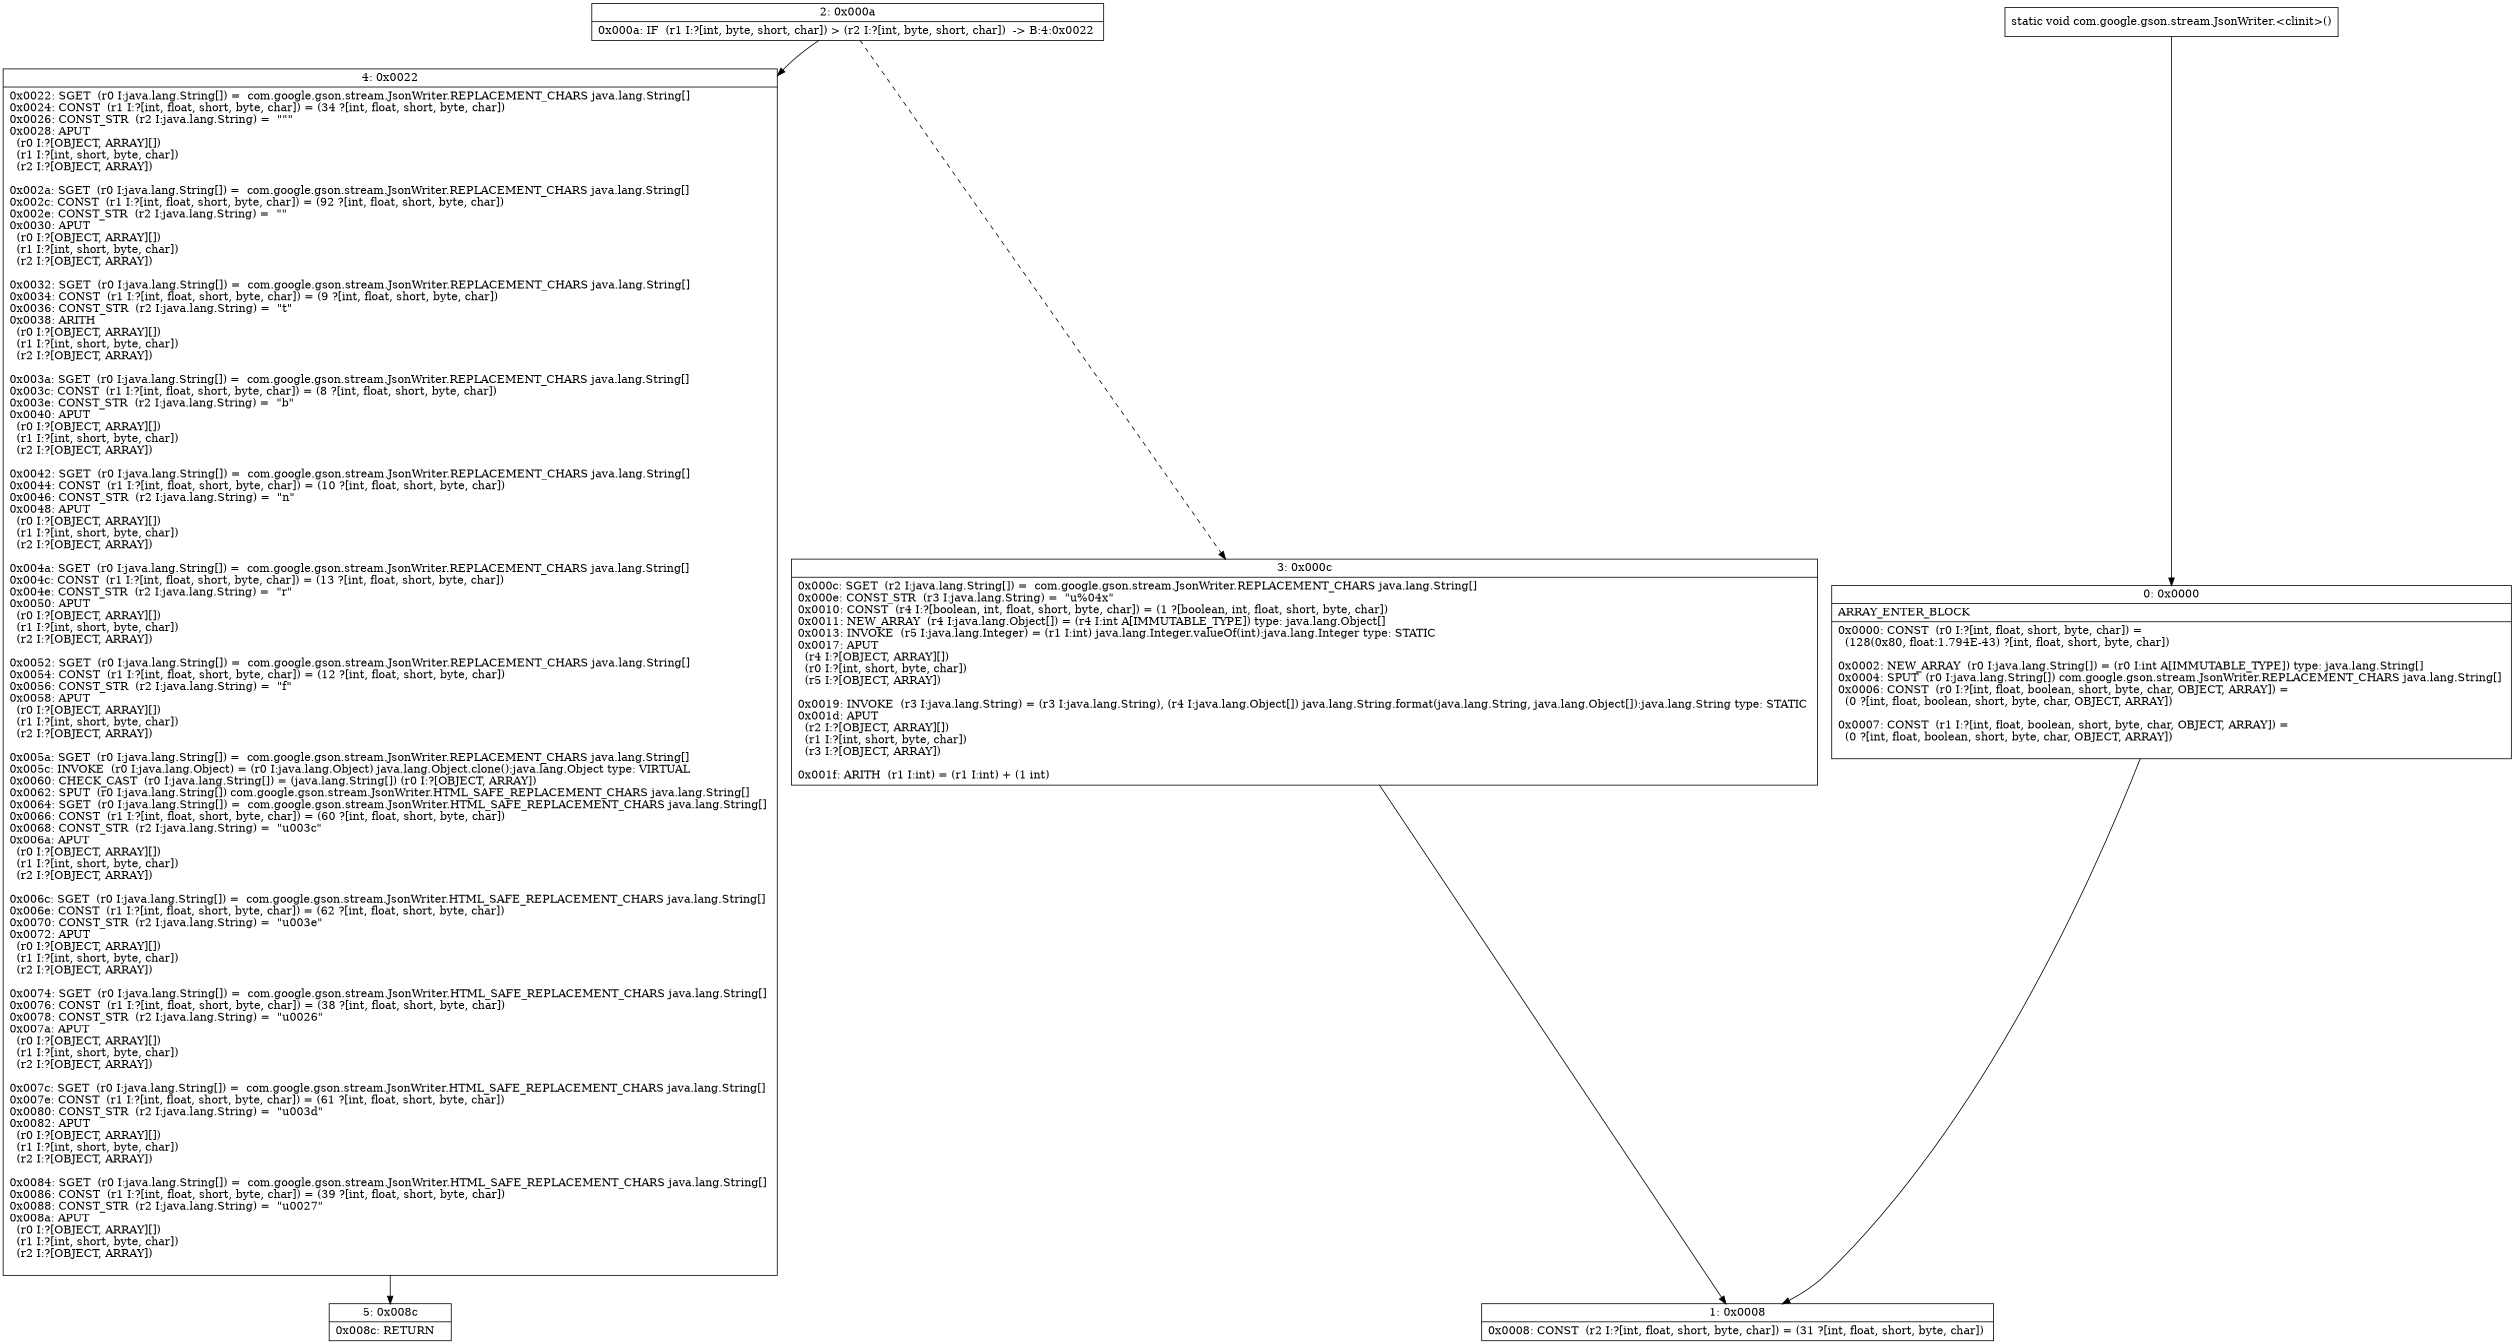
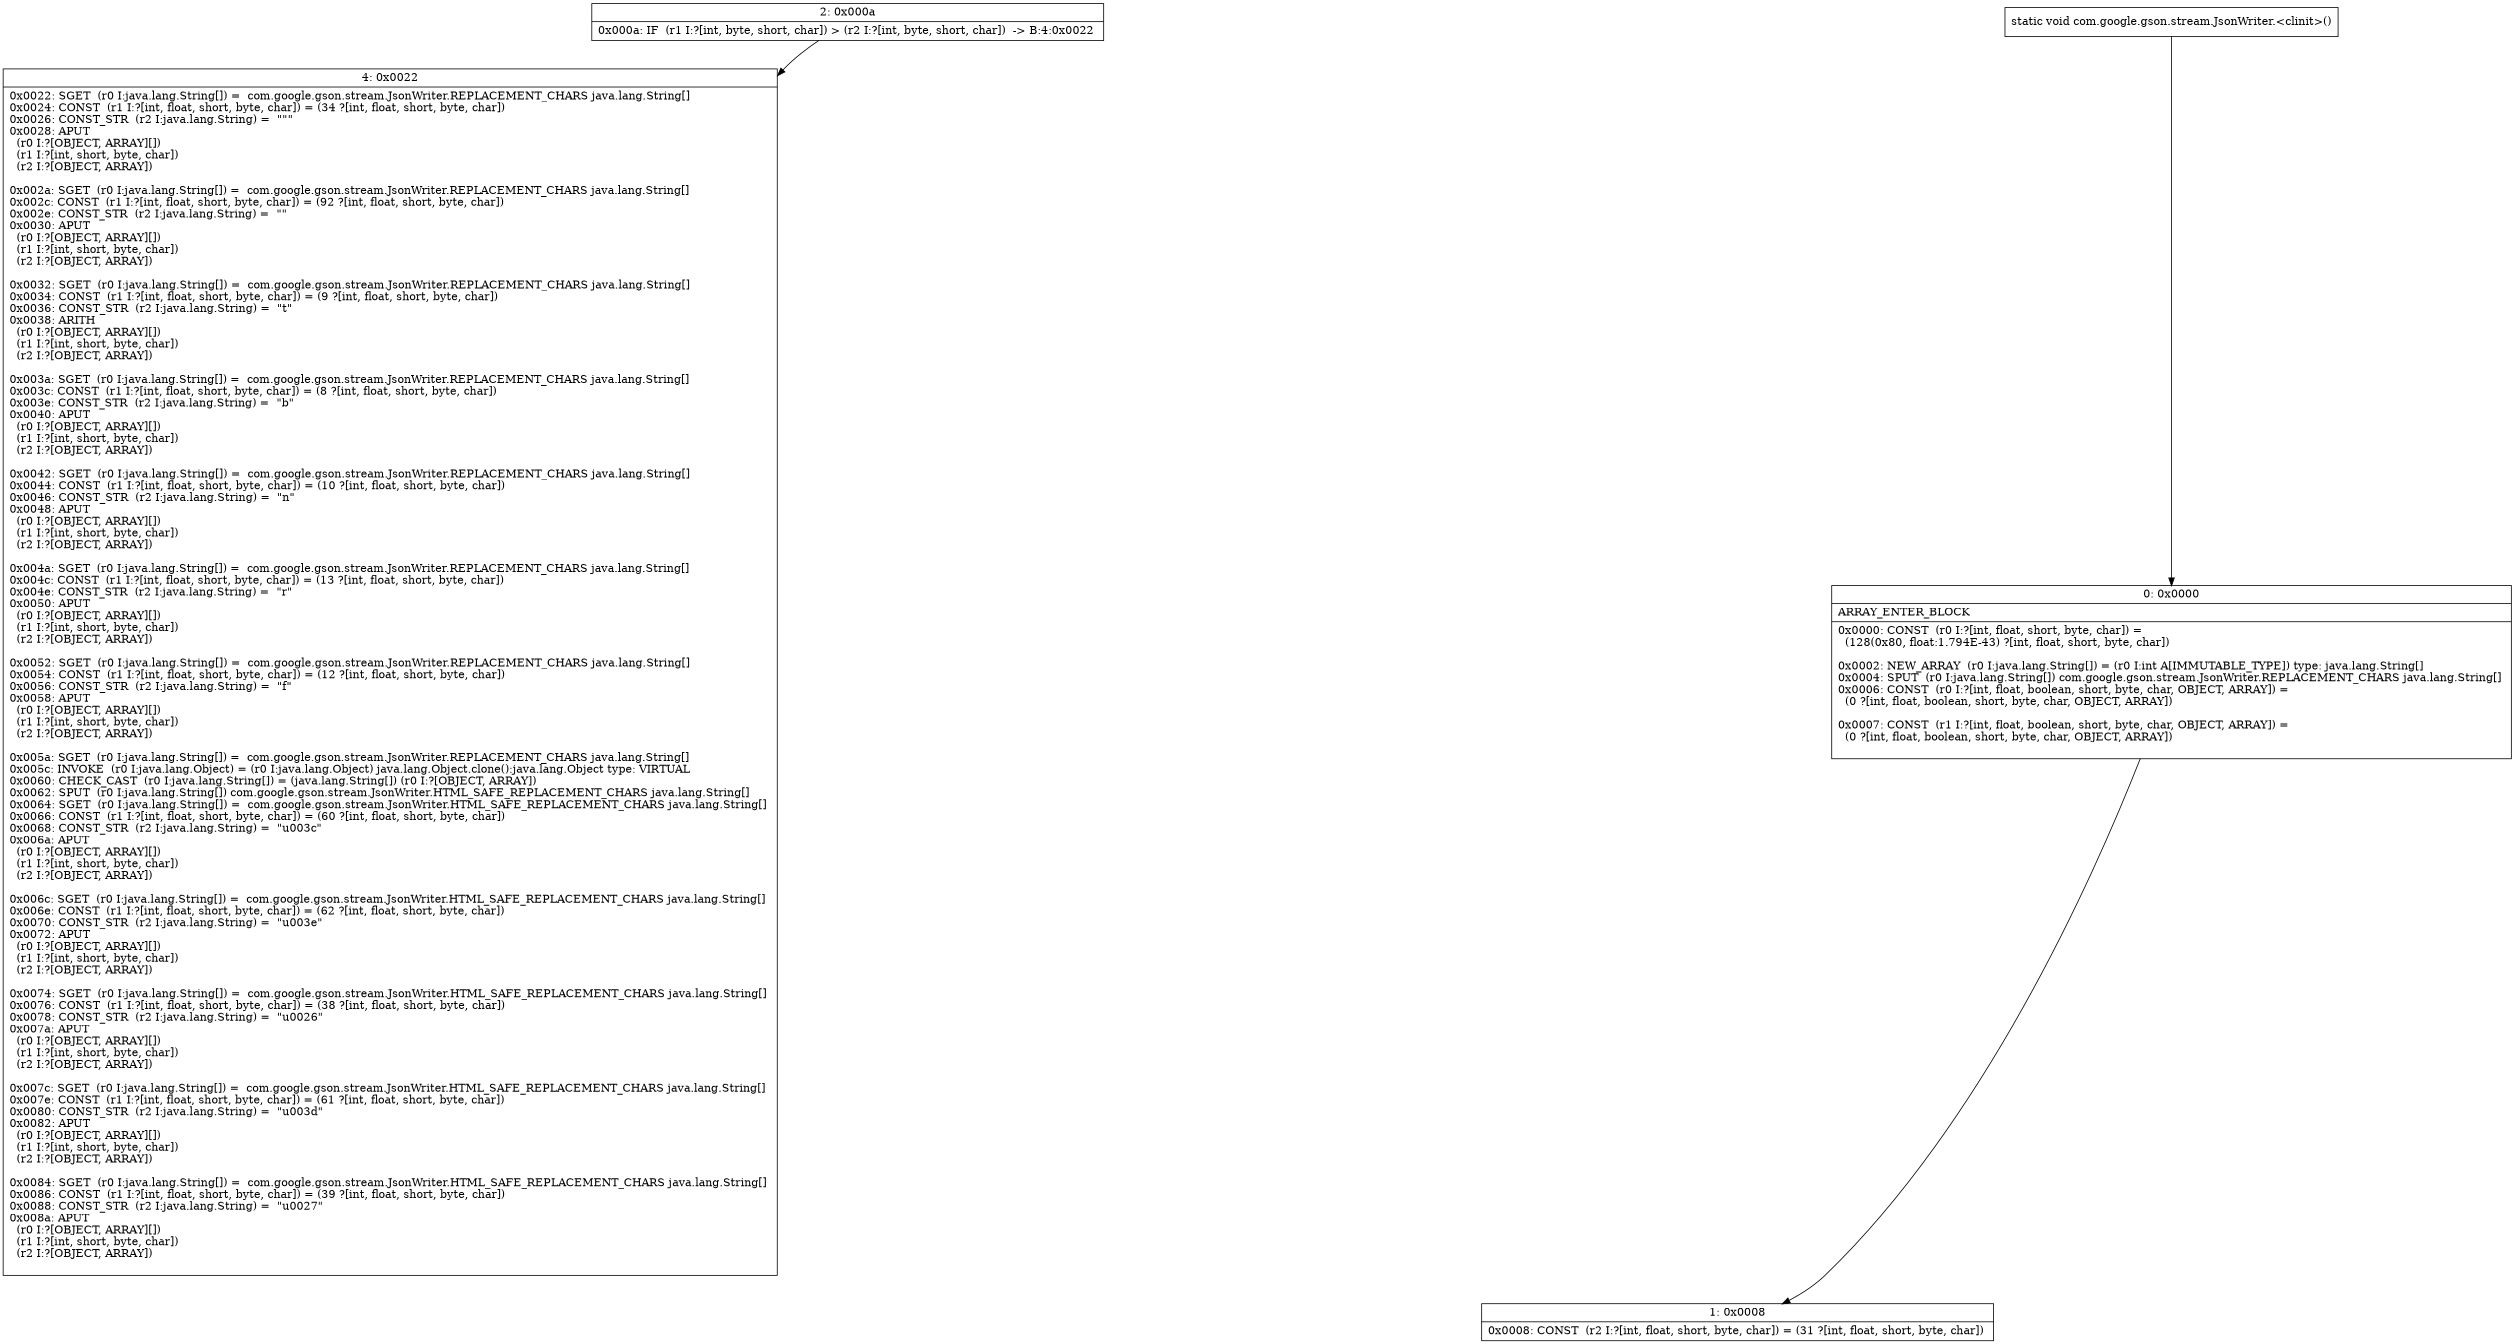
node "3: 0x000c": removed
node "5: 0x008c": removed
